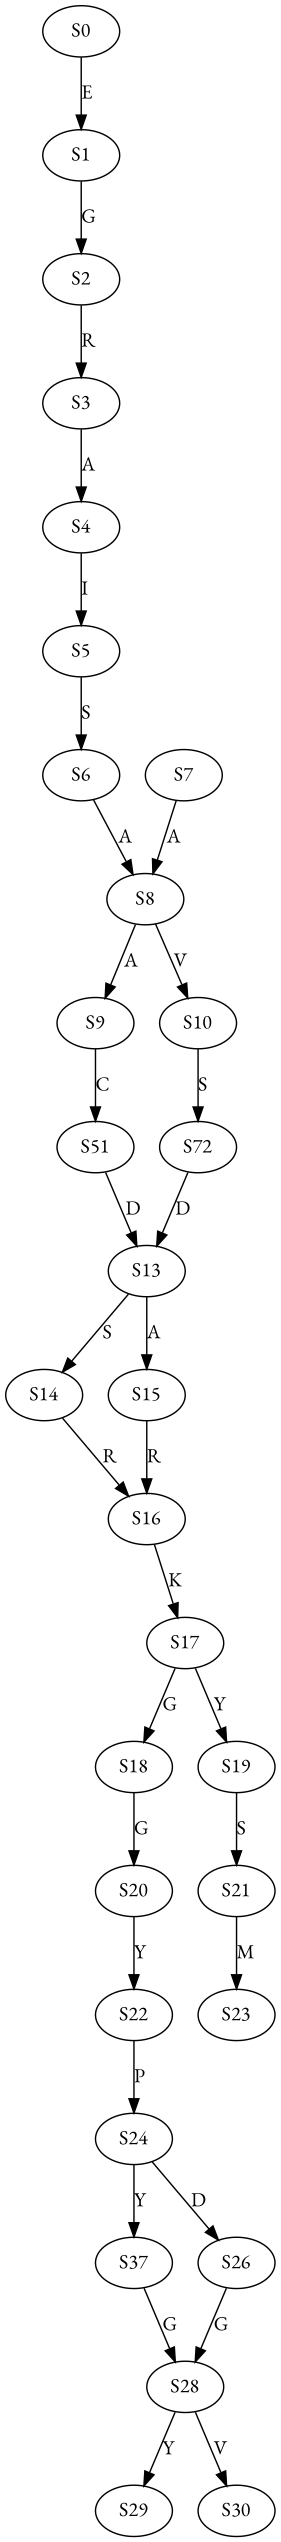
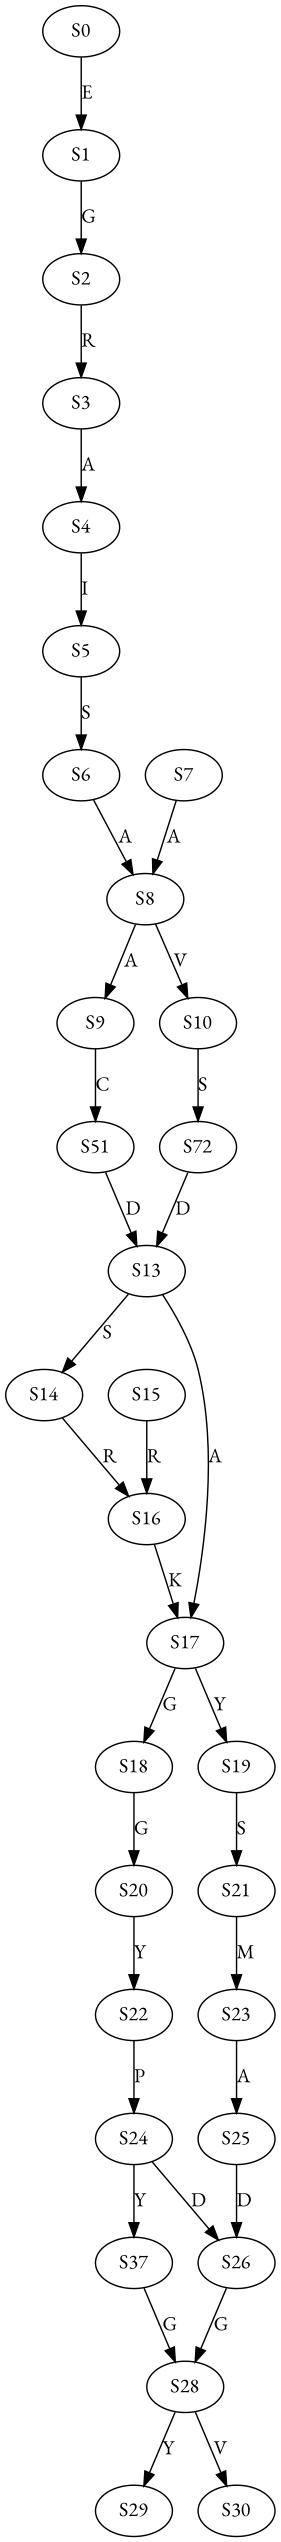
edge "S13" -> "S15": now "S13" -> "S17"
node "S25": added
